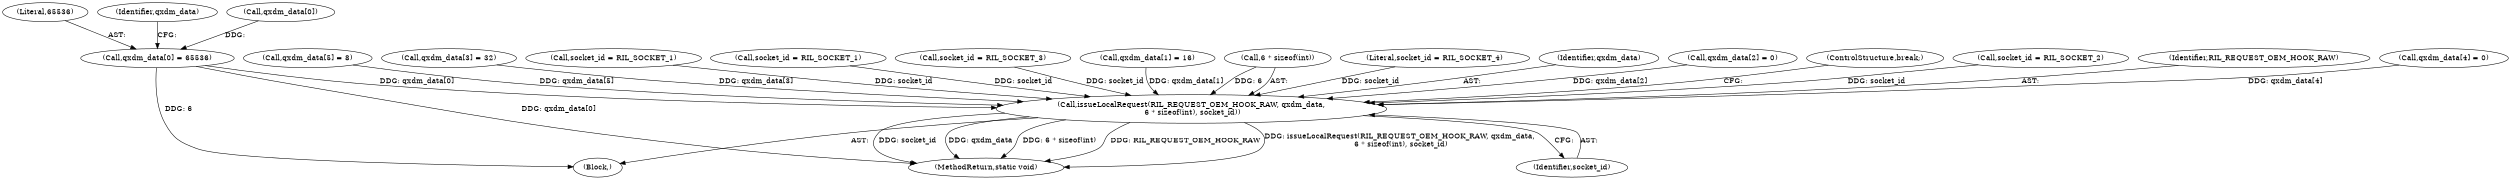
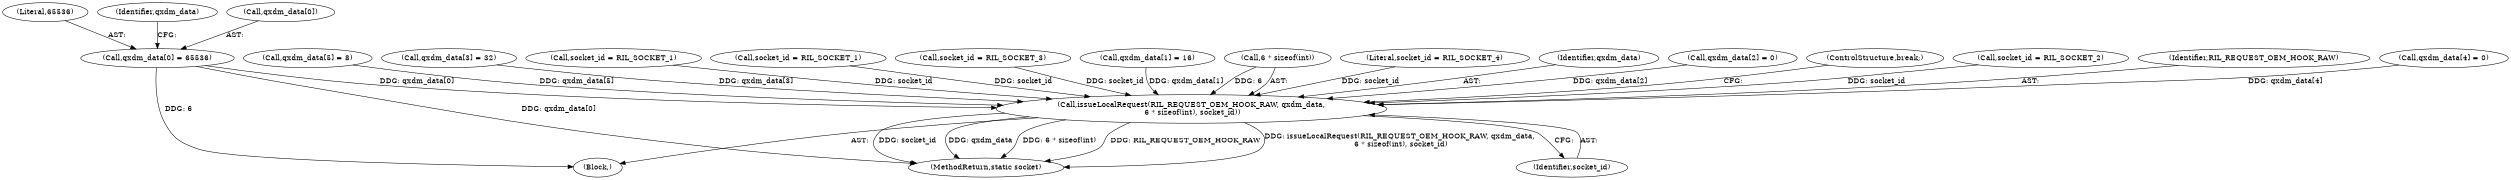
edge "(Call,qxdm_data[0])" -> "(Call,qxdm_data[0] = 65536)": label "DDG: " -> "AST: "
node "(MethodReturn,static void)": label "(MethodReturn,static void)" -> "(MethodReturn,static socket)"
